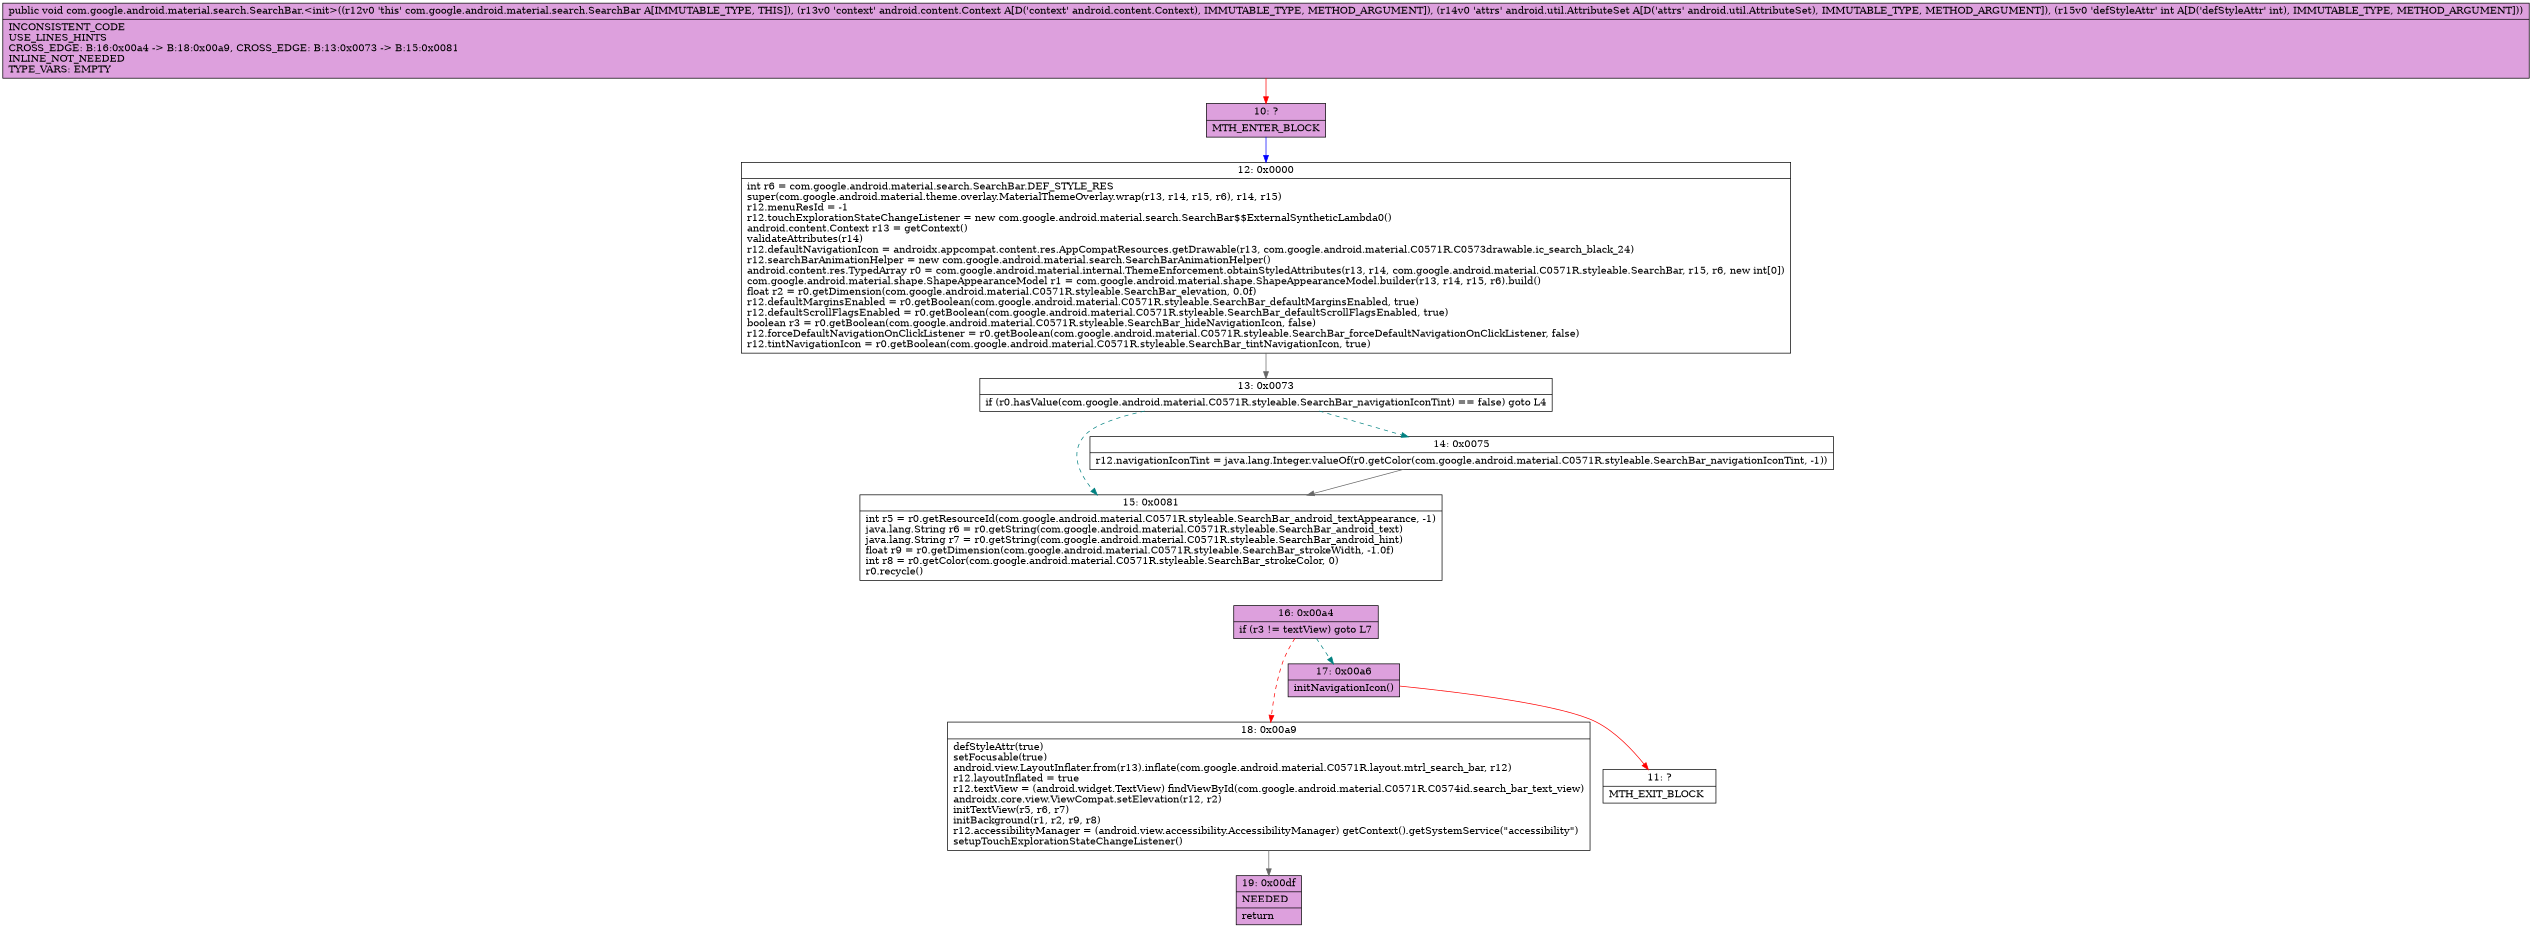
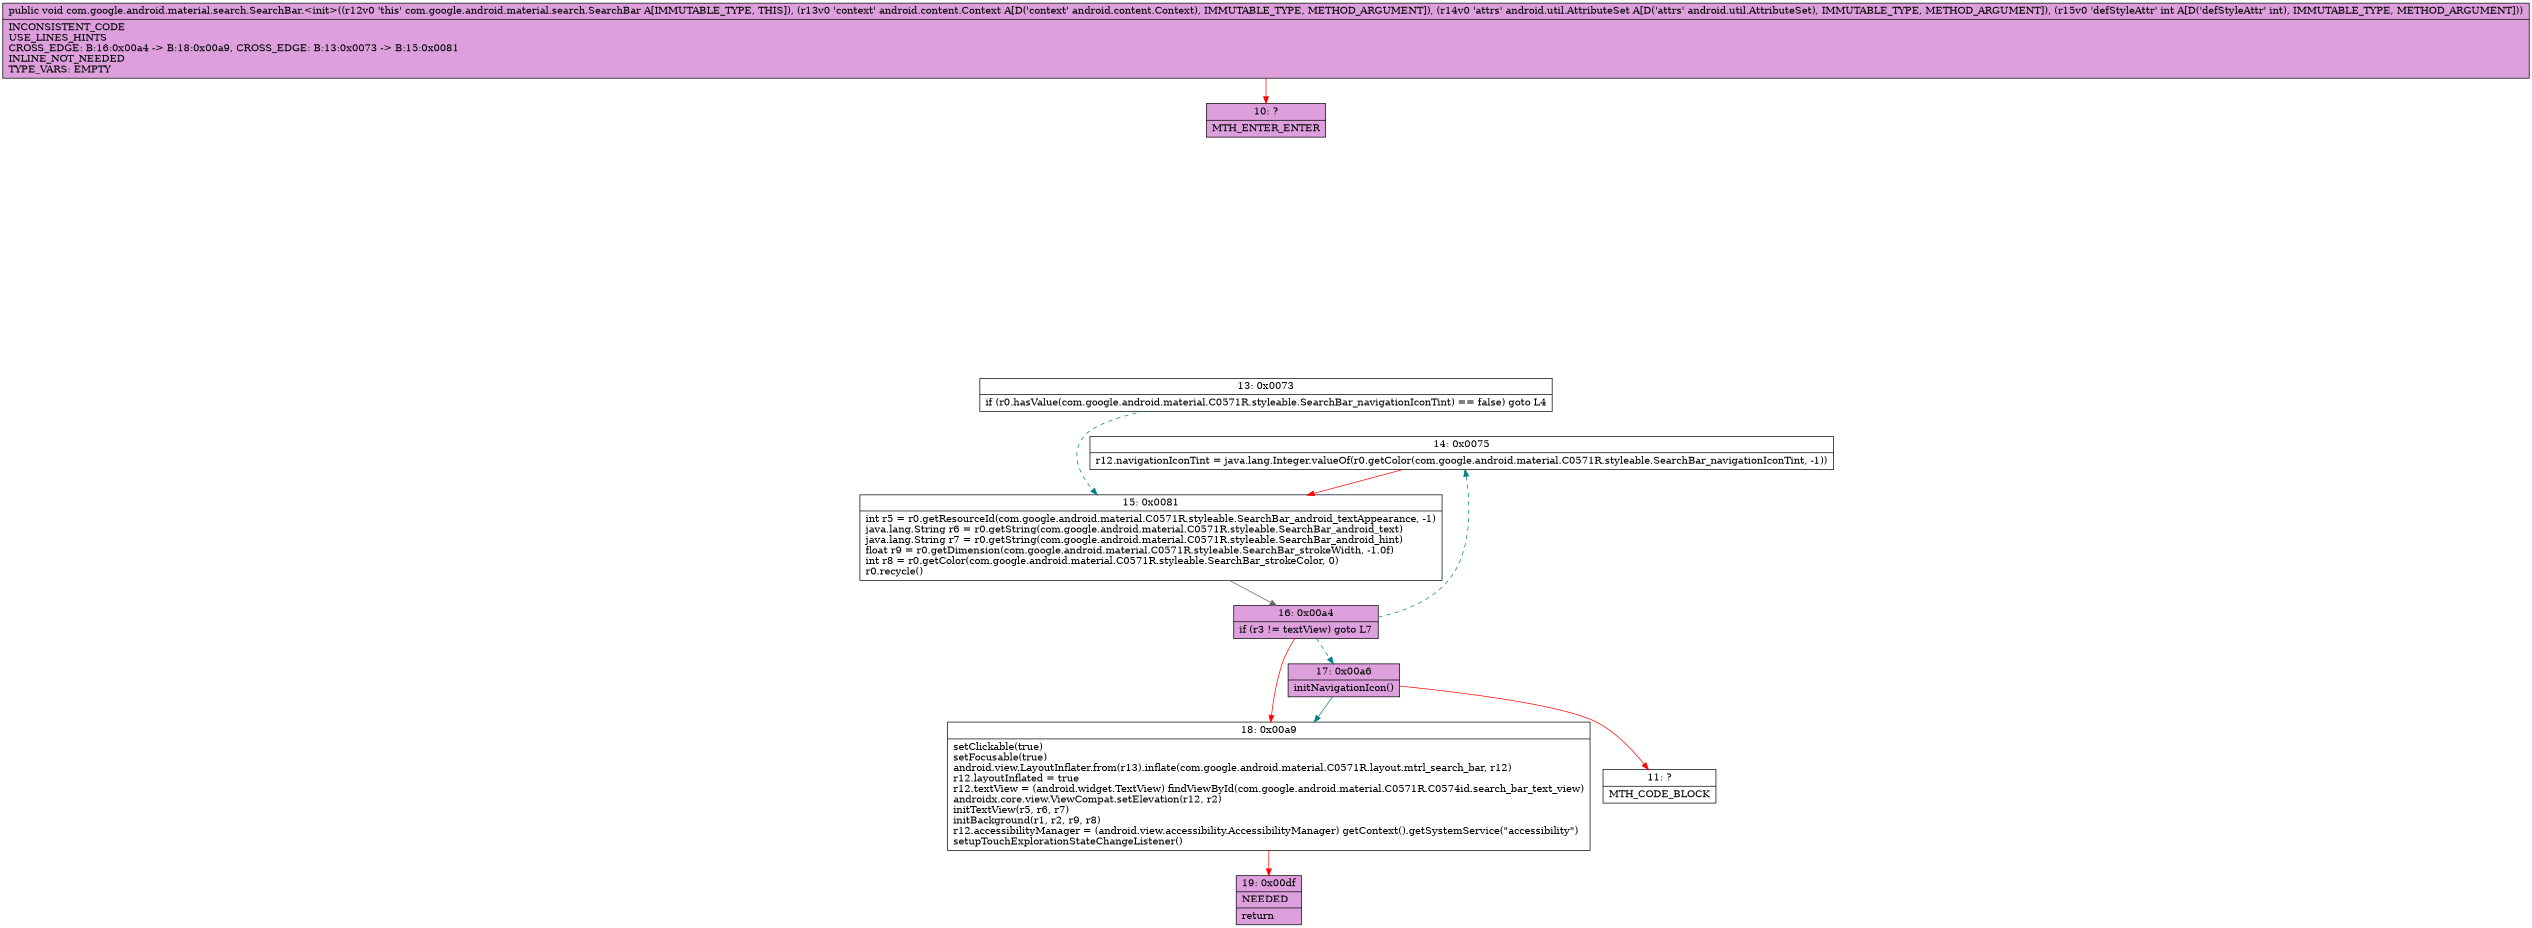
node "10: ?": text "MTH_ENTER_BLOCK" -> "MTH_ENTER_ENTER"
node "12: 0x0000": removed
edge "13: 0x0073" -> "14: 0x0075": now "16: 0x00a4" -> "14: 0x0075"
edge "14: 0x0075" -> "15: 0x0081": color gray40 -> red
edge "15: 0x0081" -> "16: 0x00a4": added
edge "16: 0x00a4" -> "18: 0x00a9": style dashed -> solid
edge "17: 0x00a6" -> "18: 0x00a9": added
node "18: 0x00a9": text "defStyleAttr(true)" -> "setClickable(true)"
node "11: ?": text "MTH_EXIT_BLOCK" -> "MTH_CODE_BLOCK"
edge "18: 0x00a9" -> "19: 0x00df": color gray40 -> red
